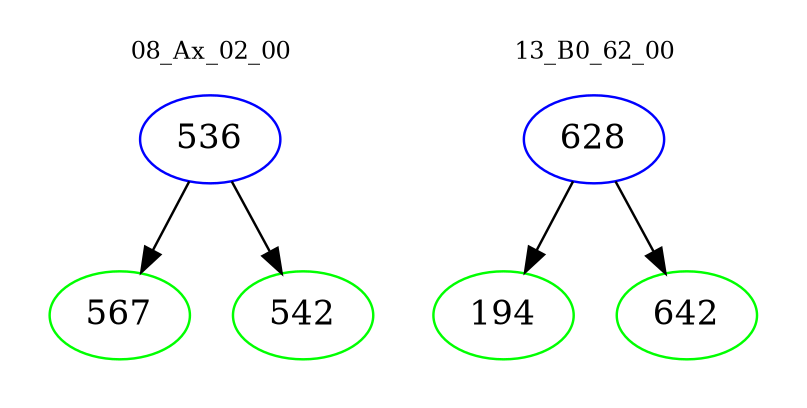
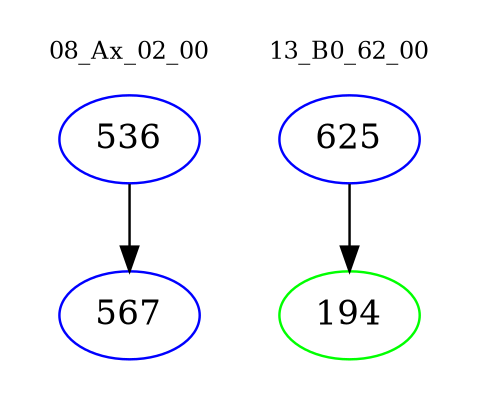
node "628": label "628" -> "625"
node "567": color green -> blue
node "542": removed
node "642": removed
